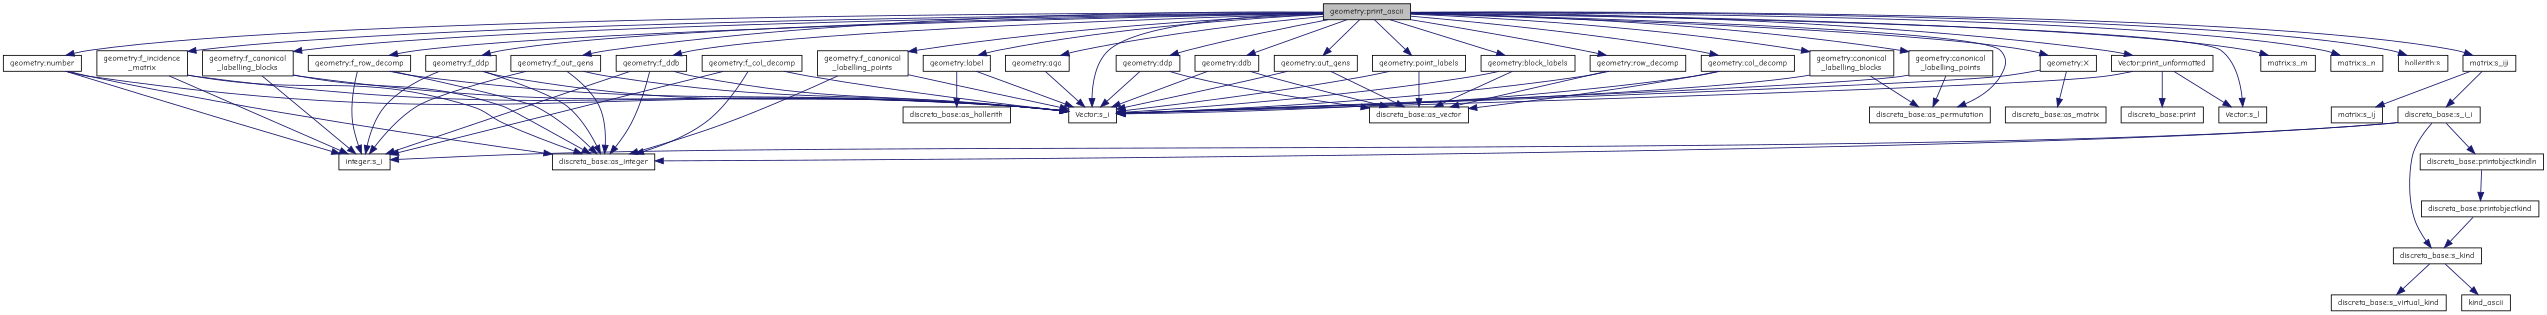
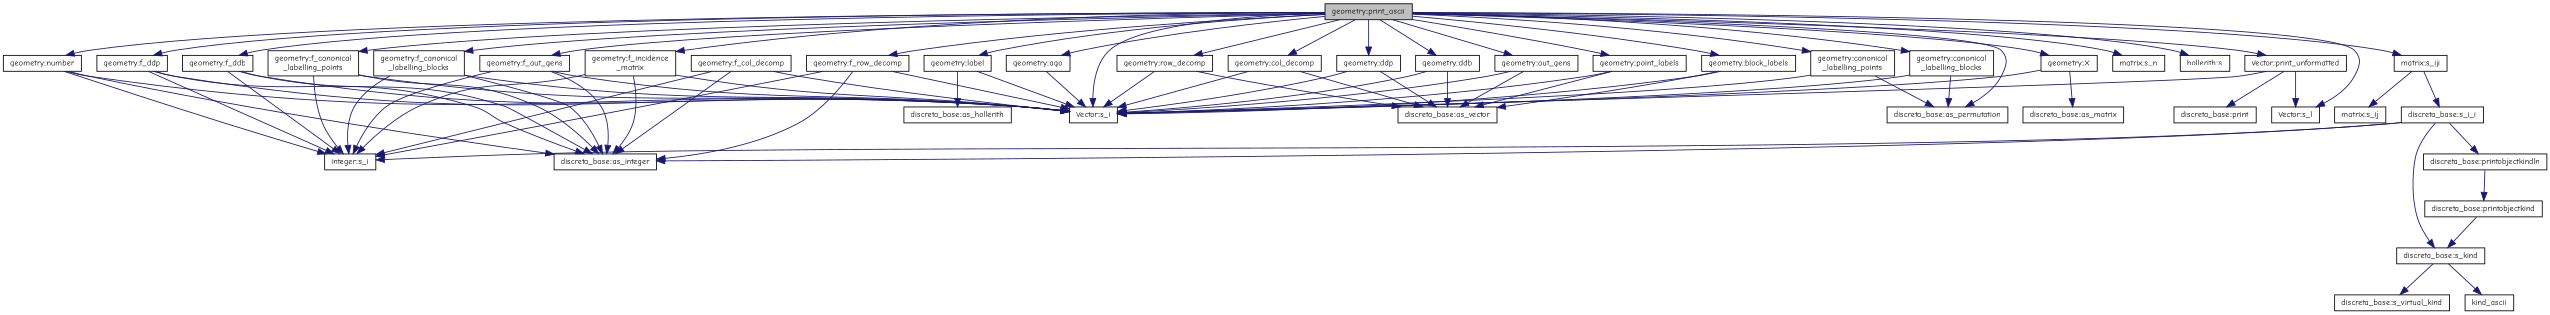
node "matrix::s_m": removed
edge "geometry::f_canonical _labelling_points" -> "integer::s_i": added
